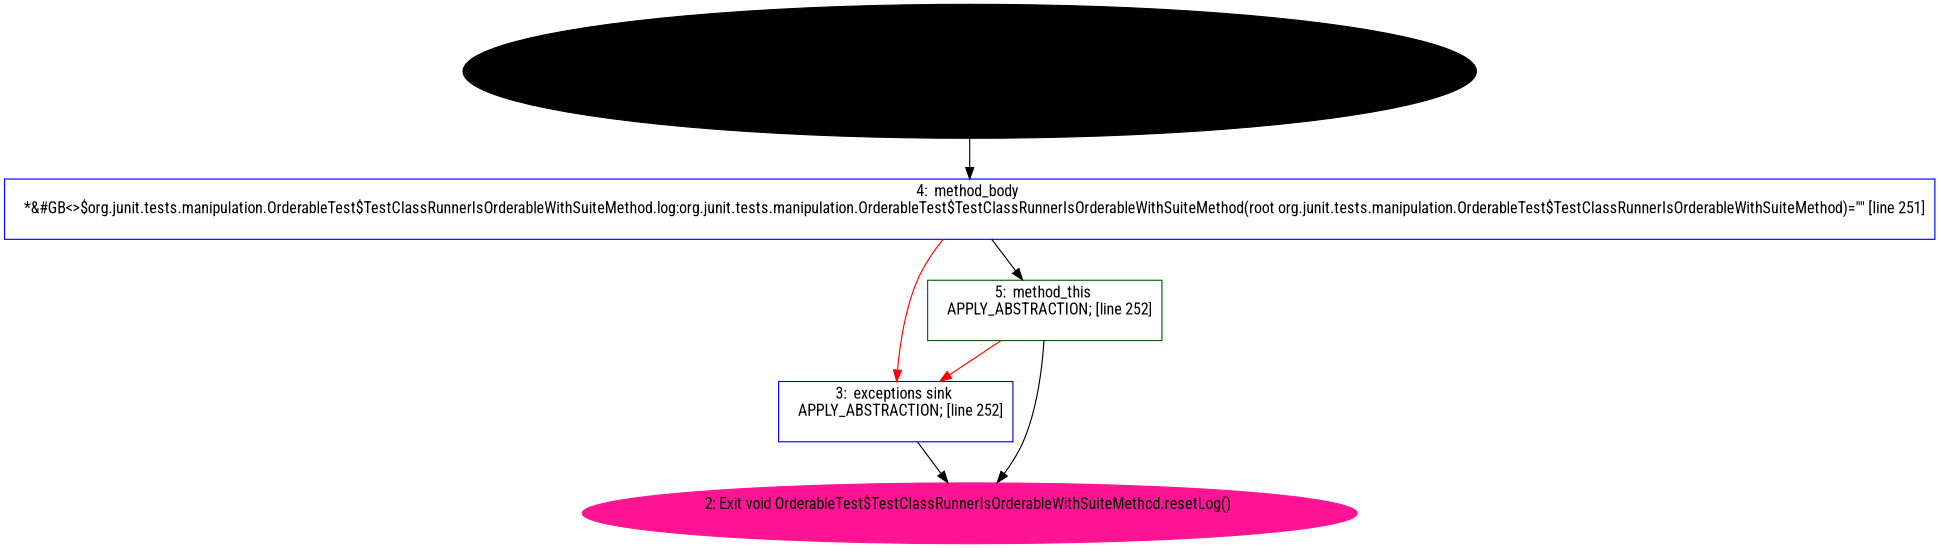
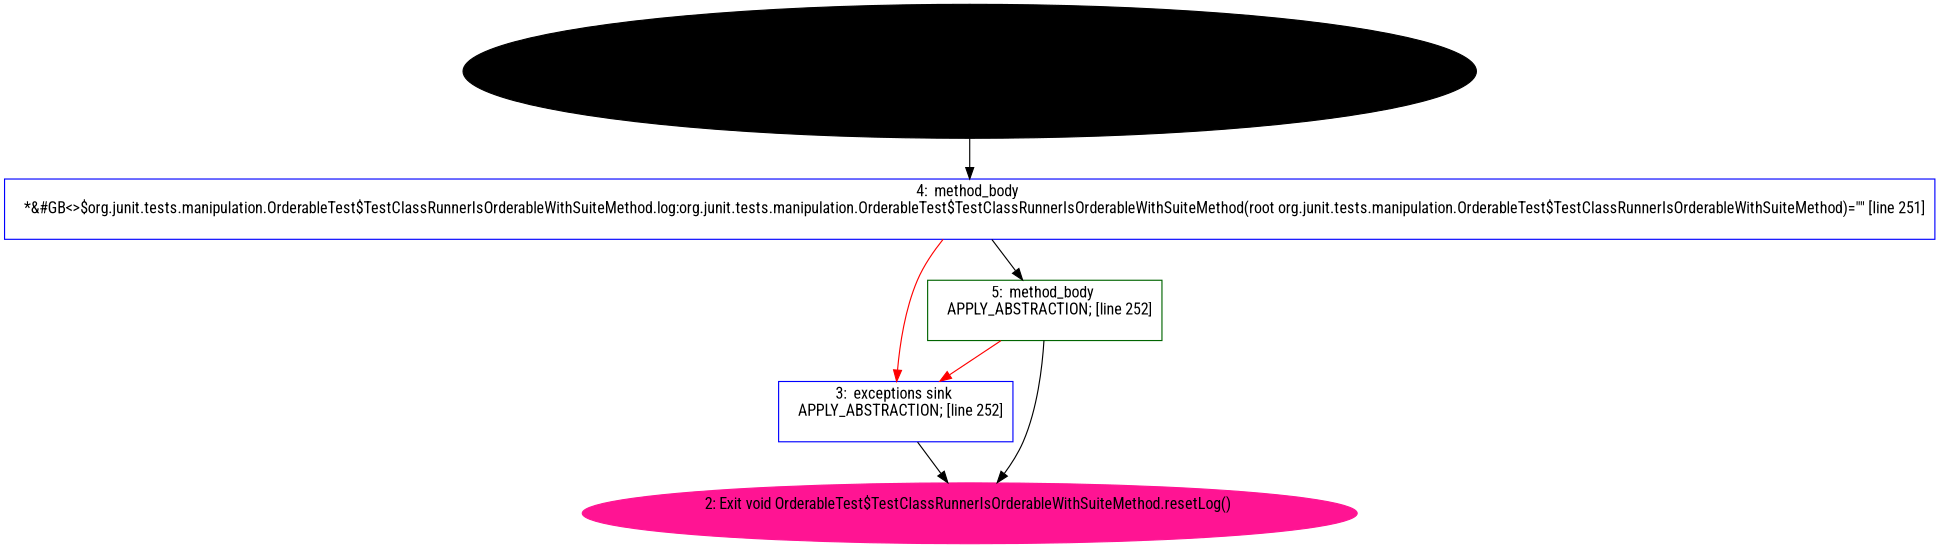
node "5:  method_this APPLY_ABSTRACTION; [line 252]": label "5:  method_this APPLY_ABSTRACTION; [line 252]" -> "5:  method_body APPLY_ABSTRACTION; [line 252]"
